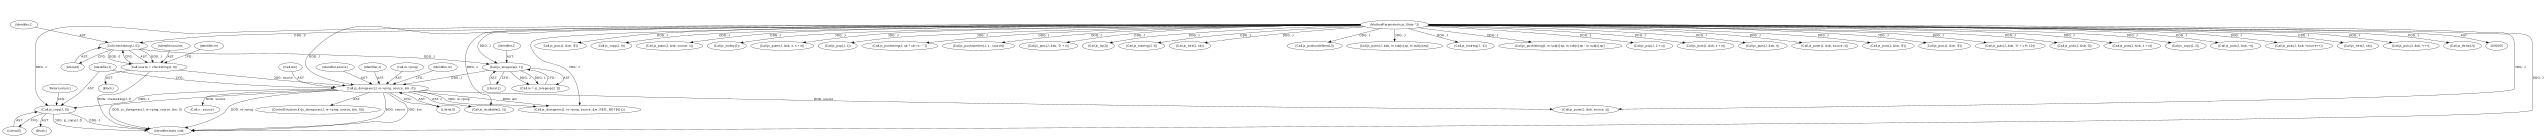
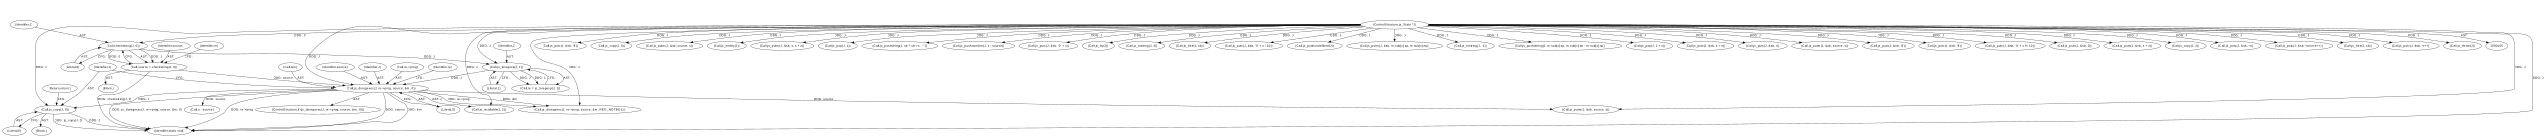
node "(MethodParameterIn,js_State *J)": label "(MethodParameterIn,js_State *J)" -> "(ControlStructure,js_State *J)"
node "(Call,js_putc(J, &sb, '0' + x / 10))": added
